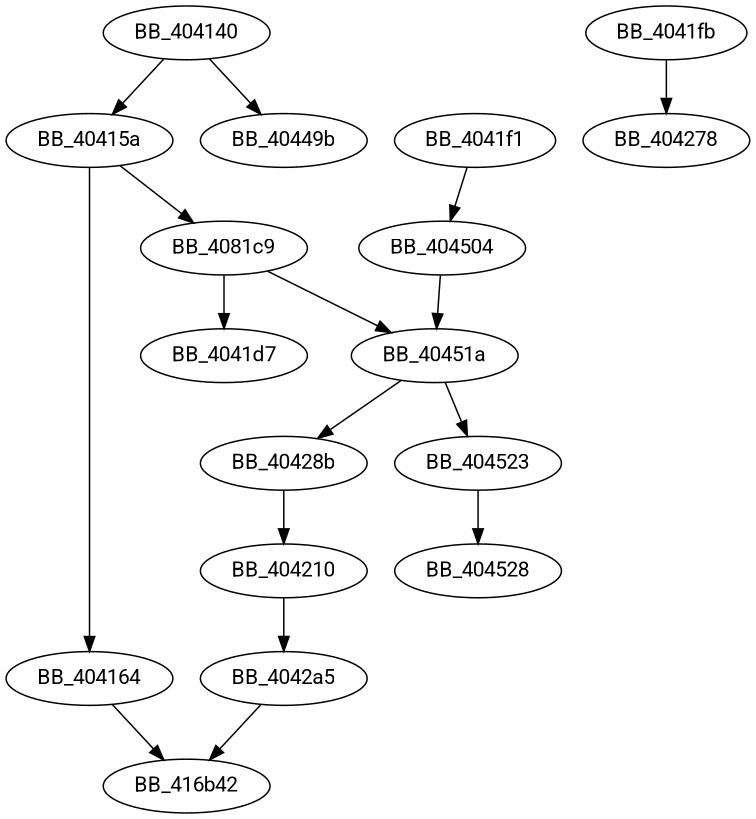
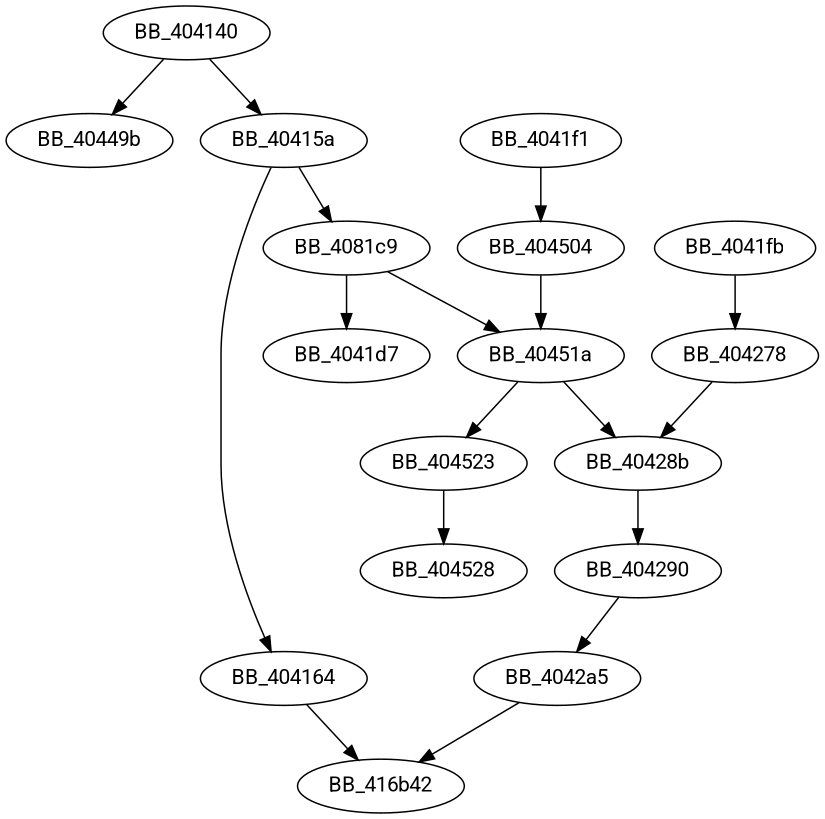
edge "BB_404278" -> "BB_40428b": added
node "BB_404210": label "BB_404210" -> "BB_404290"
